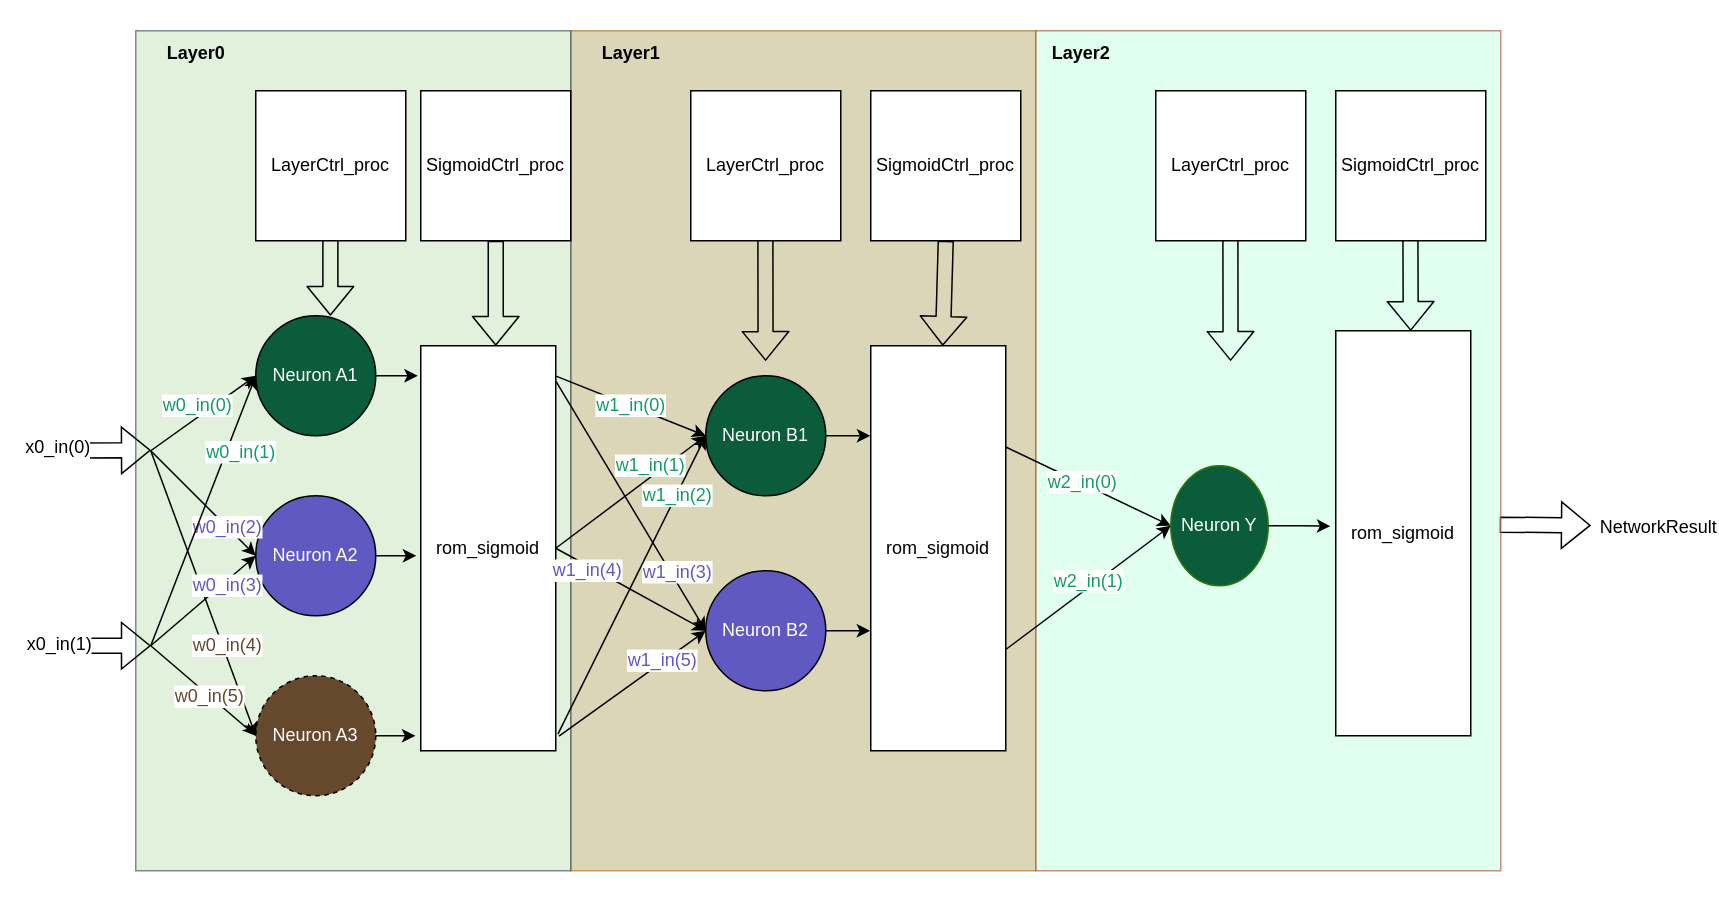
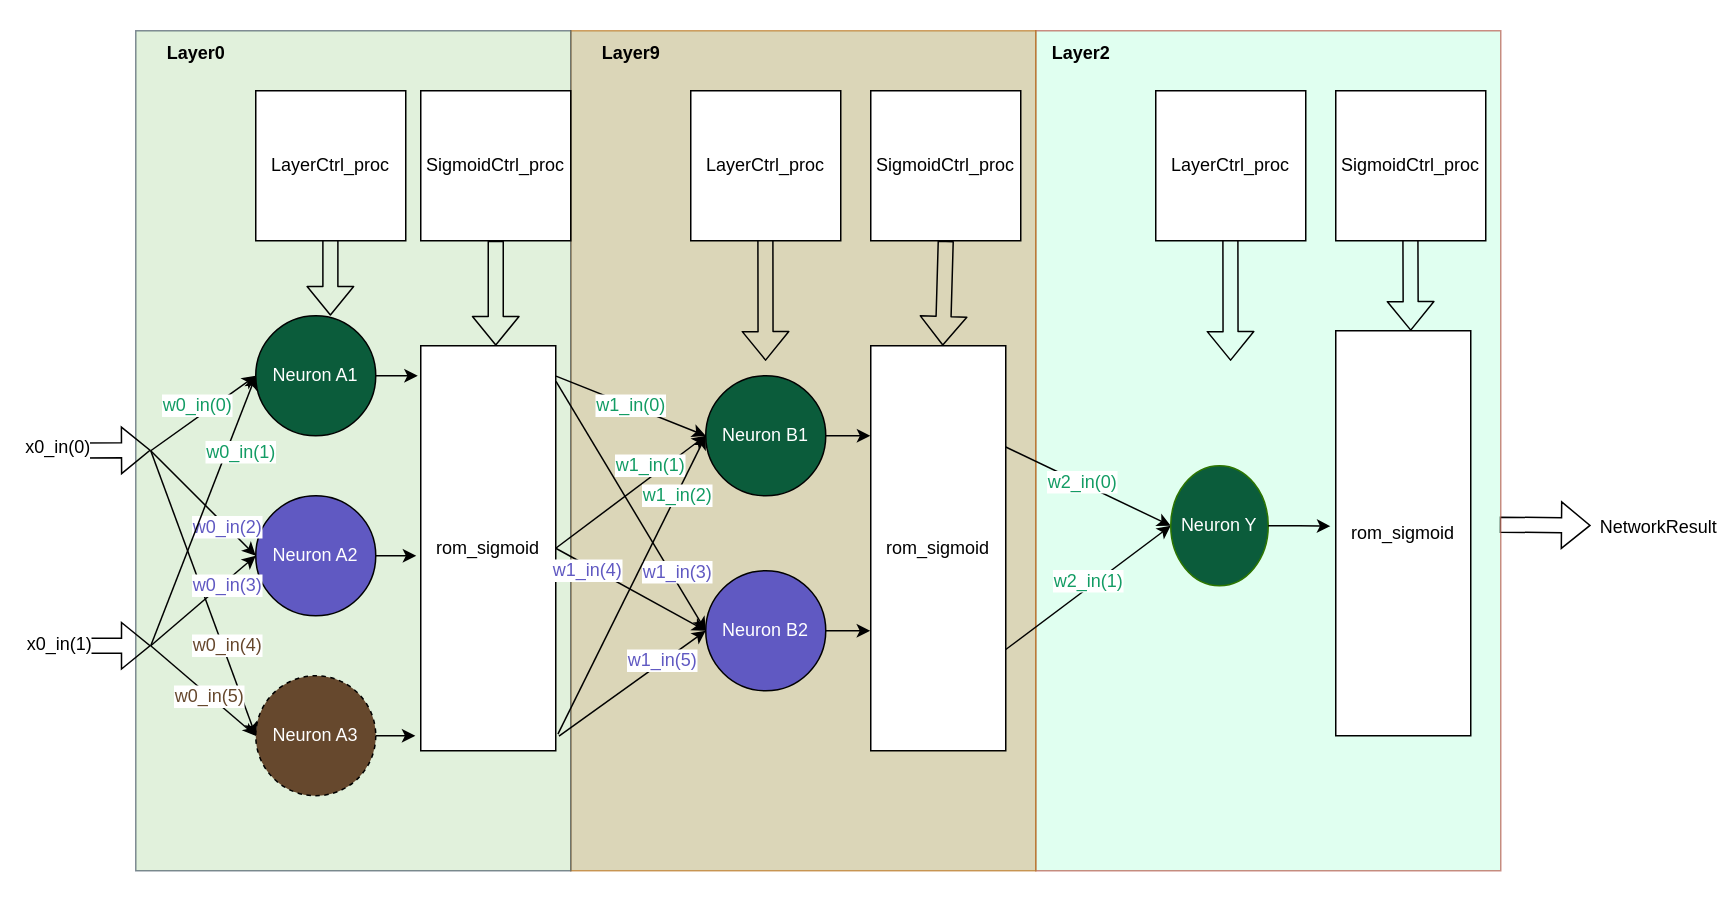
node "Layer1": label "Layer1" -> "Layer9"
